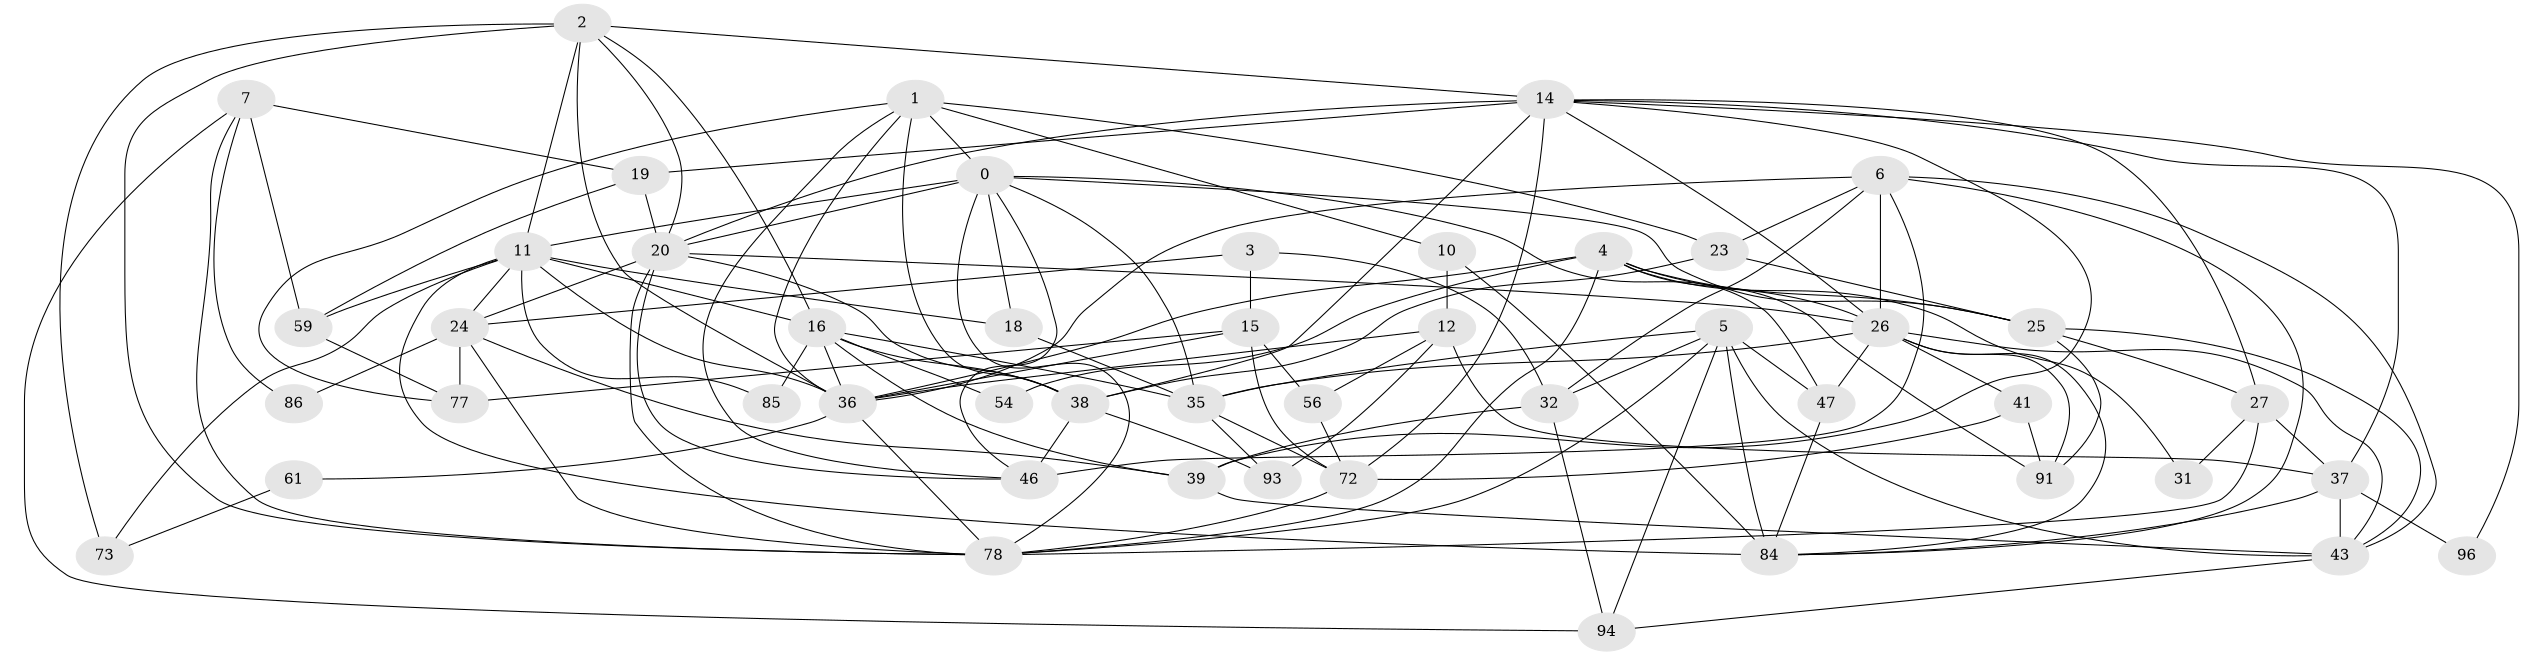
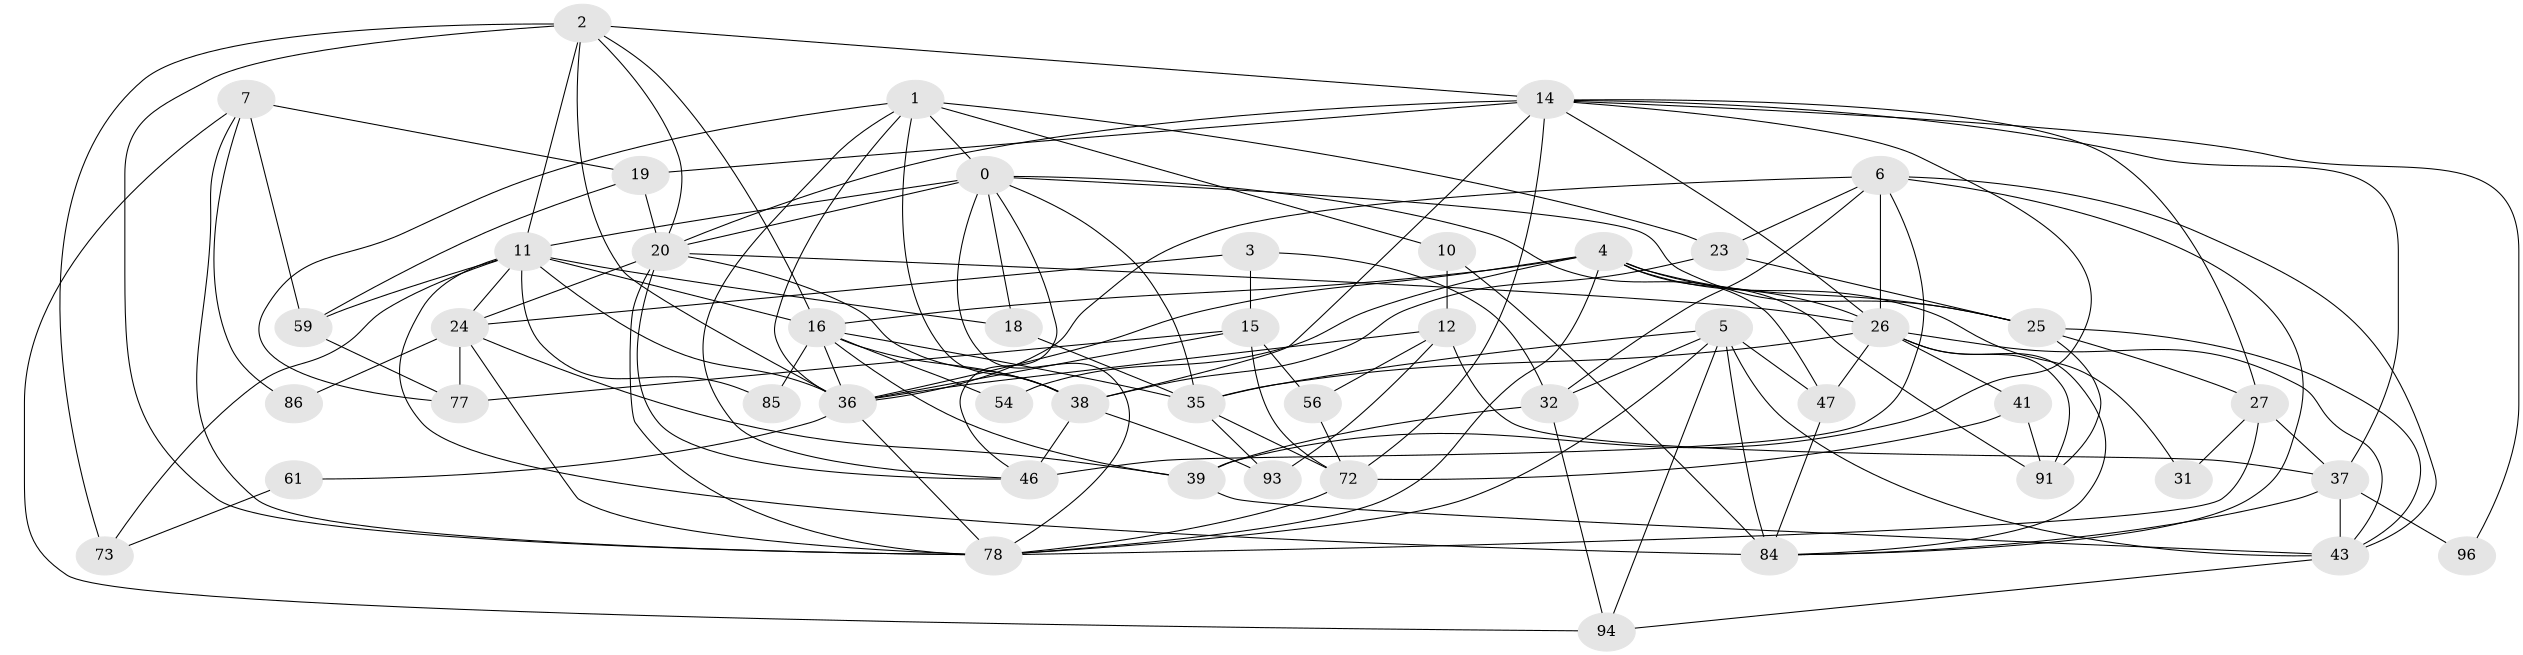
edge "4" -- "16": added
